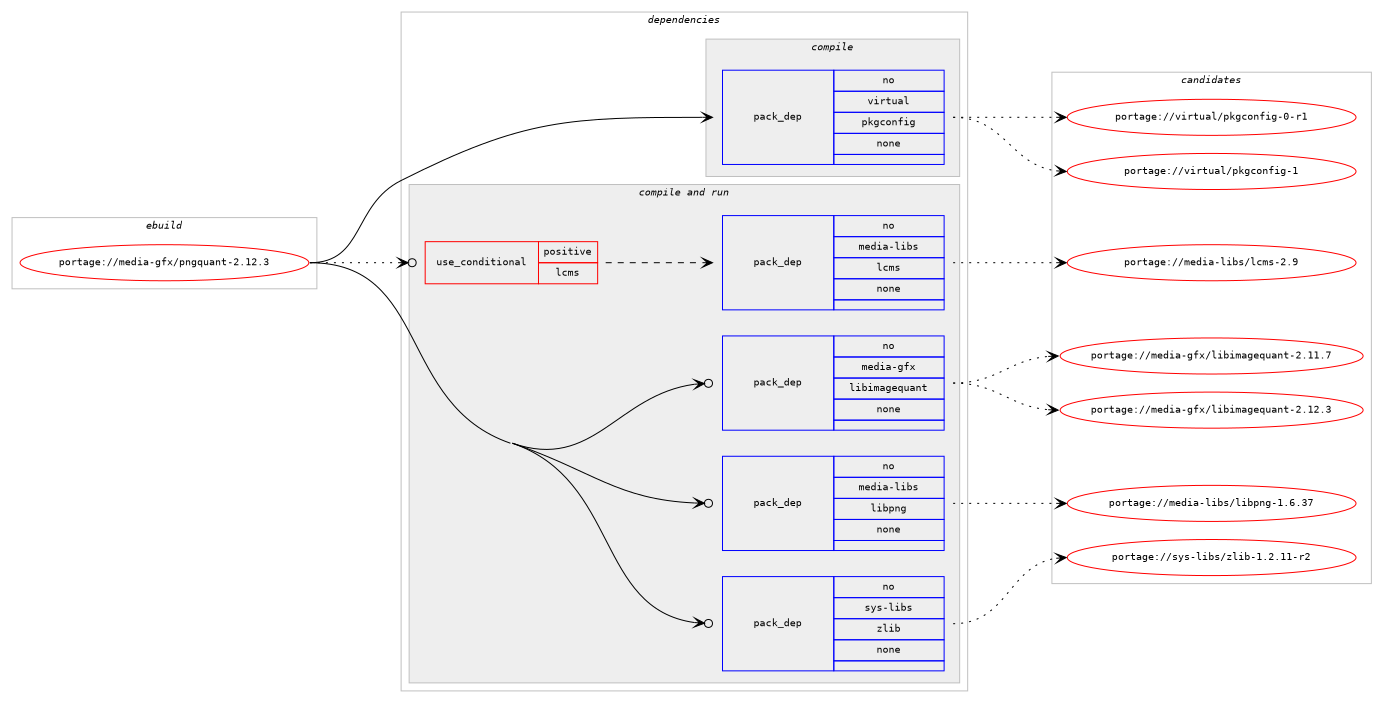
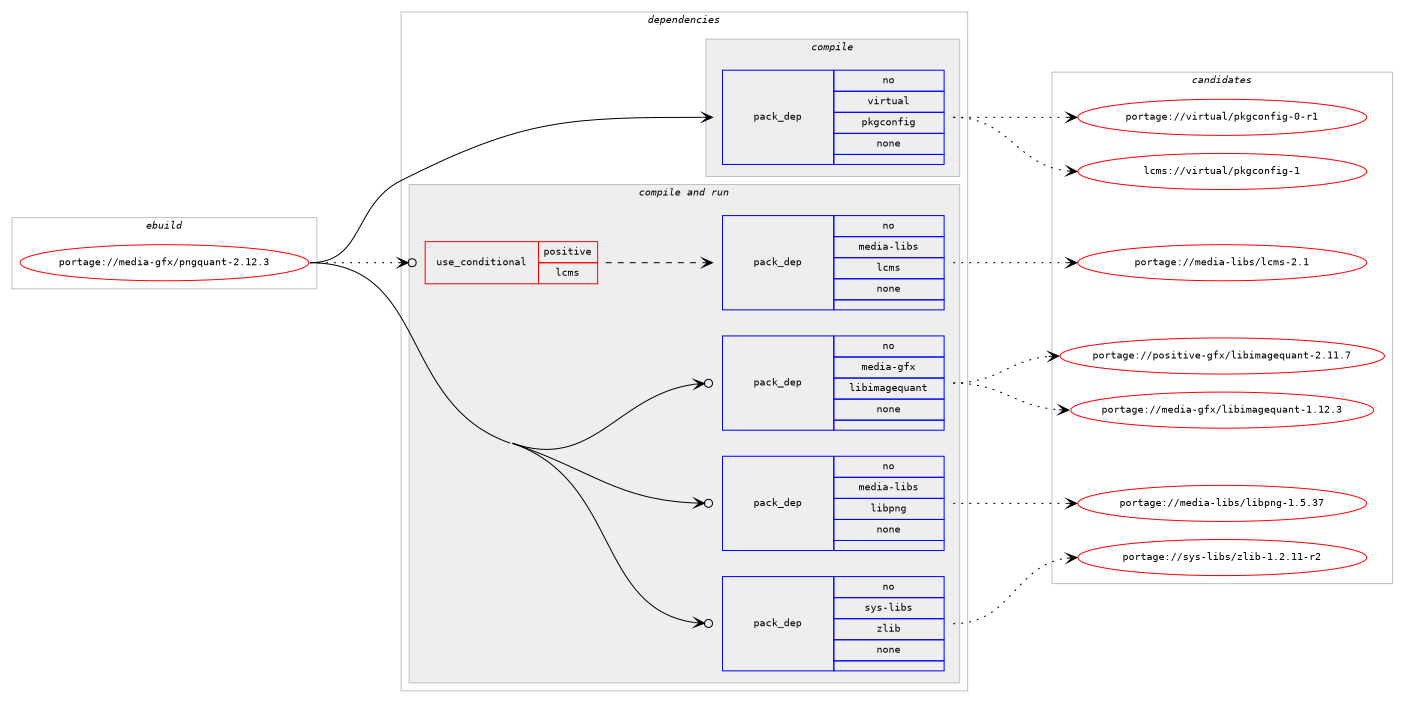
node "portage://virtual/pkgconfig-1": label "portage://virtual/pkgconfig-1" -> "lcms://virtual/pkgconfig-1"
node "portage://media-libs/lcms-2.9": label "portage://media-libs/lcms-2.9" -> "portage://media-libs/lcms-2.1"
node "portage://media-gfx/libimagequant-2.11.7": label "portage://media-gfx/libimagequant-2.11.7" -> "portage://positive-gfx/libimagequant-2.11.7"
node "portage://media-gfx/libimagequant-2.12.3": label "portage://media-gfx/libimagequant-2.12.3" -> "portage://media-gfx/libimagequant-1.12.3"
node "portage://media-libs/libpng-1.6.37": label "portage://media-libs/libpng-1.6.37" -> "portage://media-libs/libpng-1.5.37"
